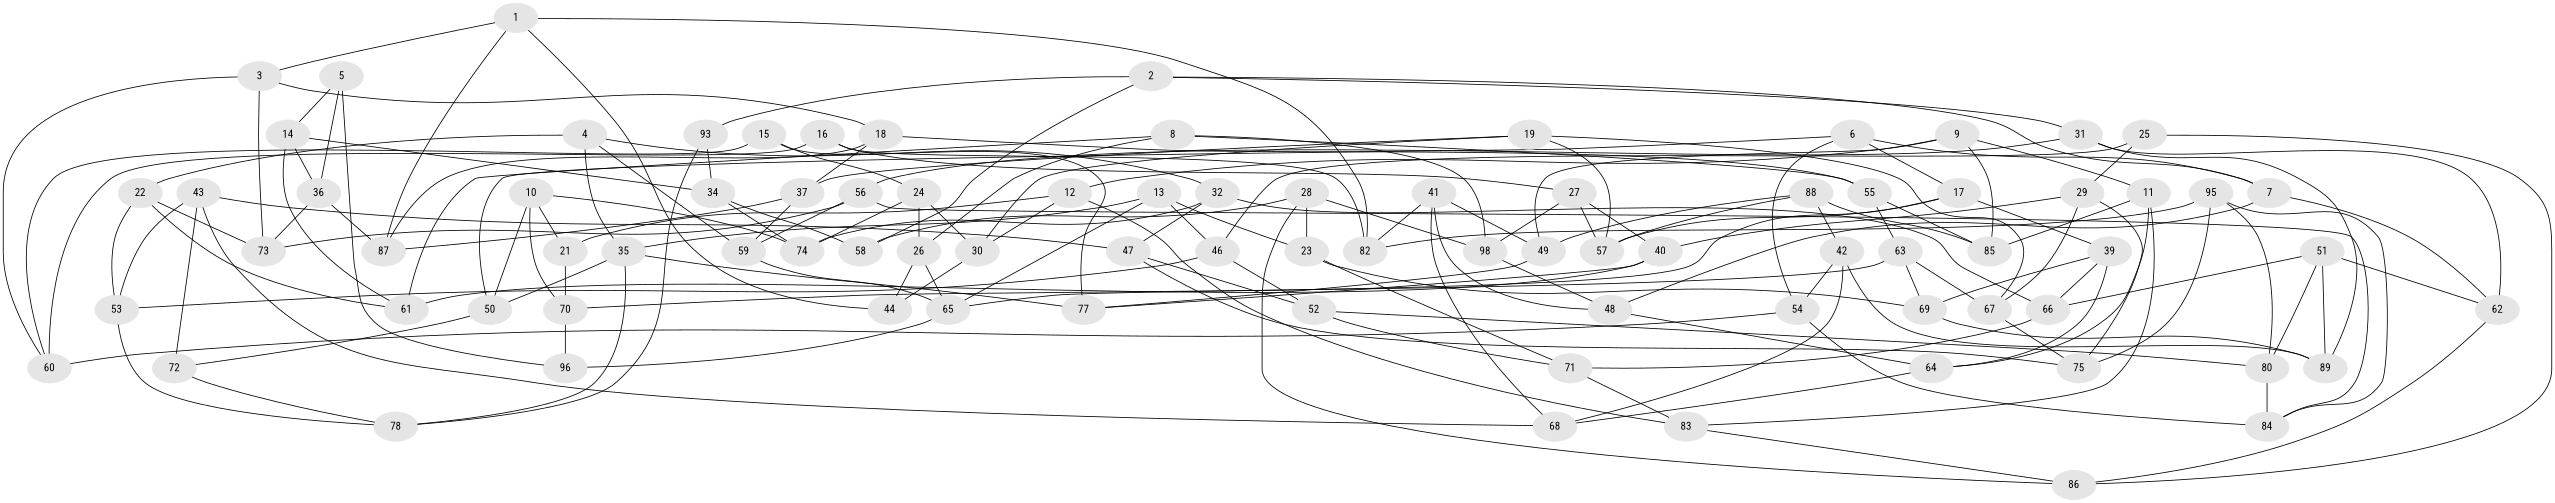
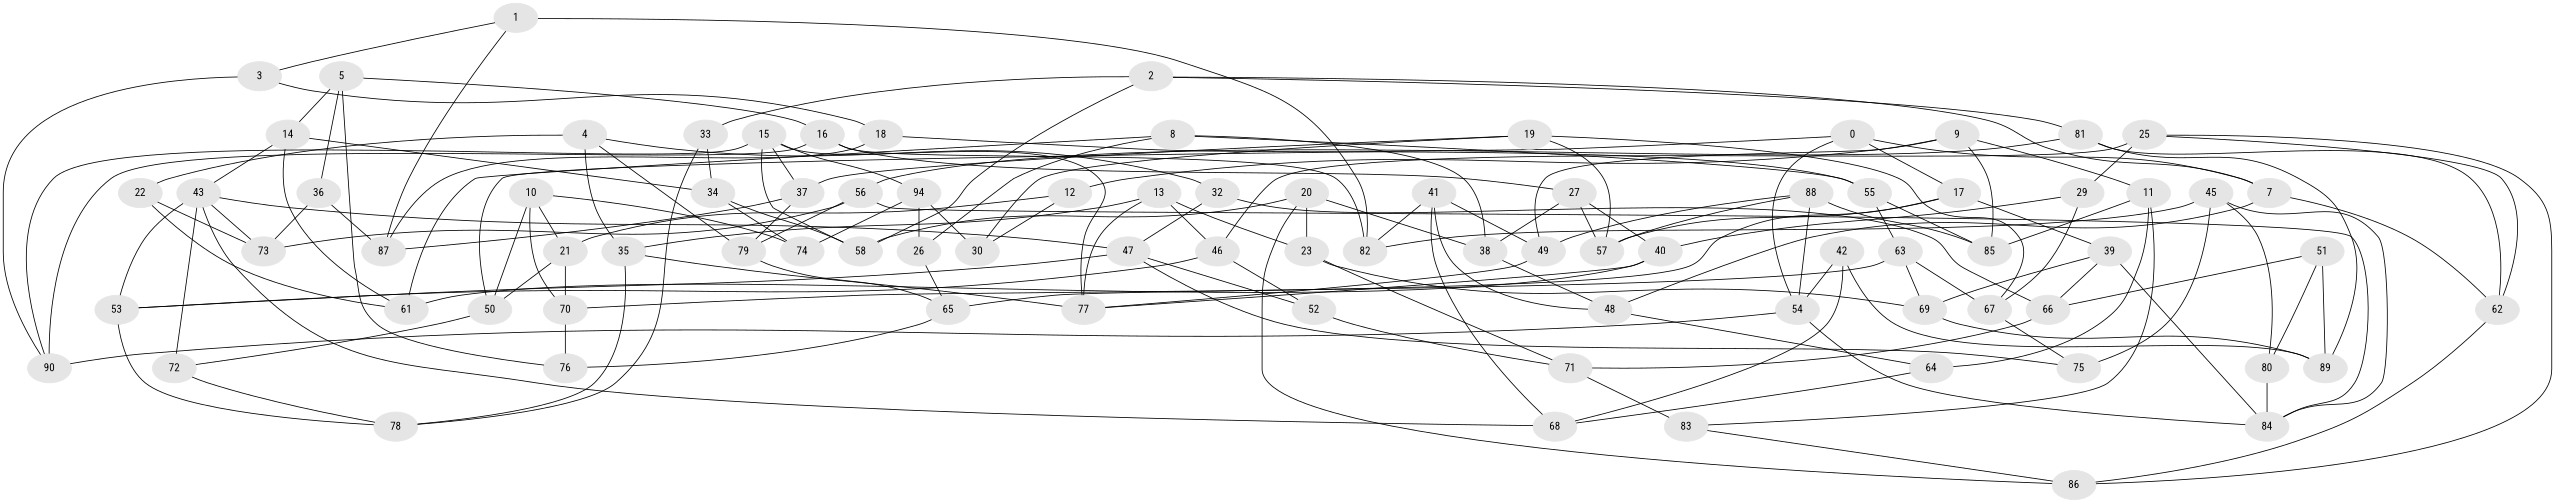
edge "5" -- "16": added
node "93": label "93" -> "33"
node "6": label "6" -> "0"
node "31": label "31" -> "81"
edge "14" -- "36": now "14" -- "43"
edge "3" -- "73": now "43" -- "73"
edge "18" -- "37": now "15" -- "37"
node "24": label "24" -> "94"
node "28": label "28" -> "20"
node "95": label "95" -> "45"
edge "15" -- "58": added
edge "88" -- "42": now "88" -- "54"
edge "32" -- "74": removed
edge "29" -- "75": removed
edge "22" -- "53": now "47" -- "53"
node "59": label "59" -> "79"
edge "13" -- "65": now "13" -- "77"
node "98": label "98" -> "38"
edge "51" -- "62": now "25" -- "62"
edge "35" -- "50": now "21" -- "50"
node "44": removed
edge "39" -- "64": now "39" -- "84"
edge "52" -- "80": removed
edge "12" -- "83": removed
node "60": label "60" -> "90"
node "96": label "96" -> "76"
